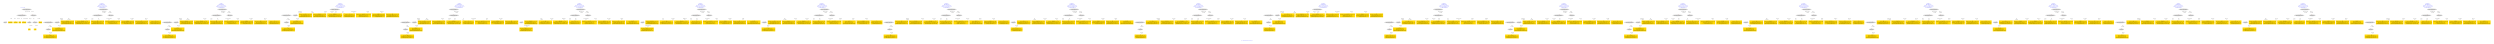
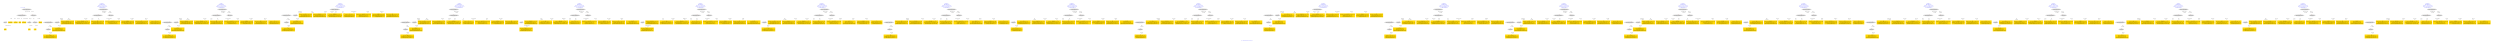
node "artist": added
